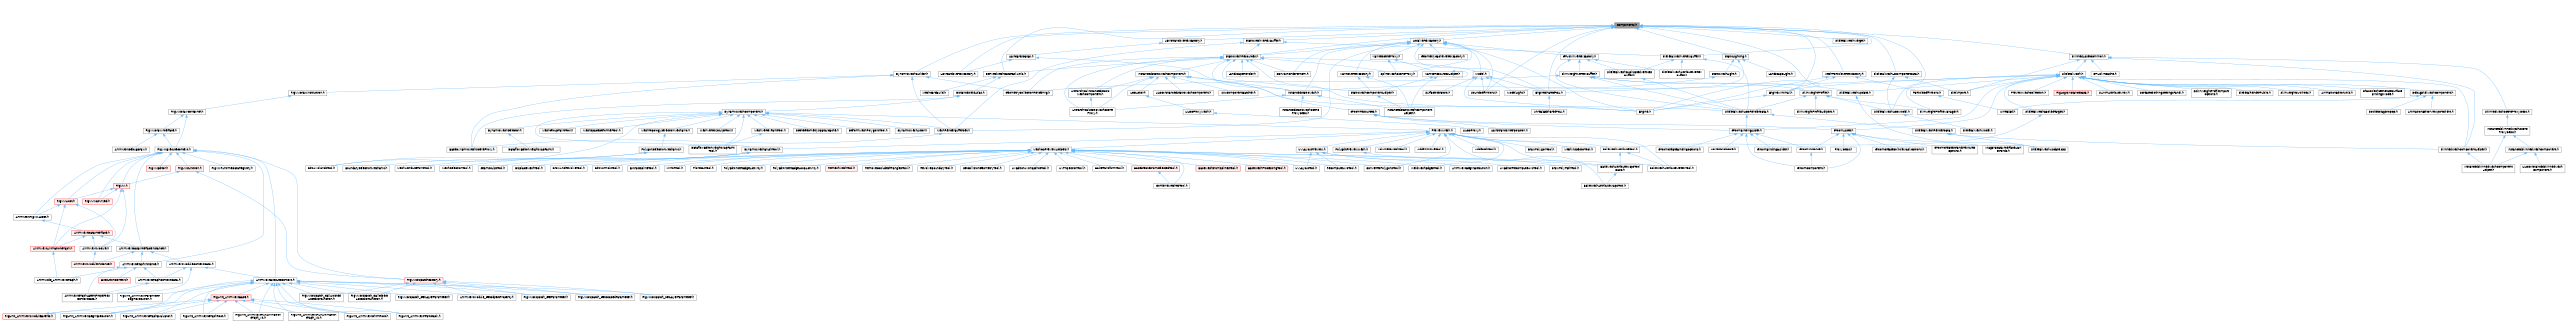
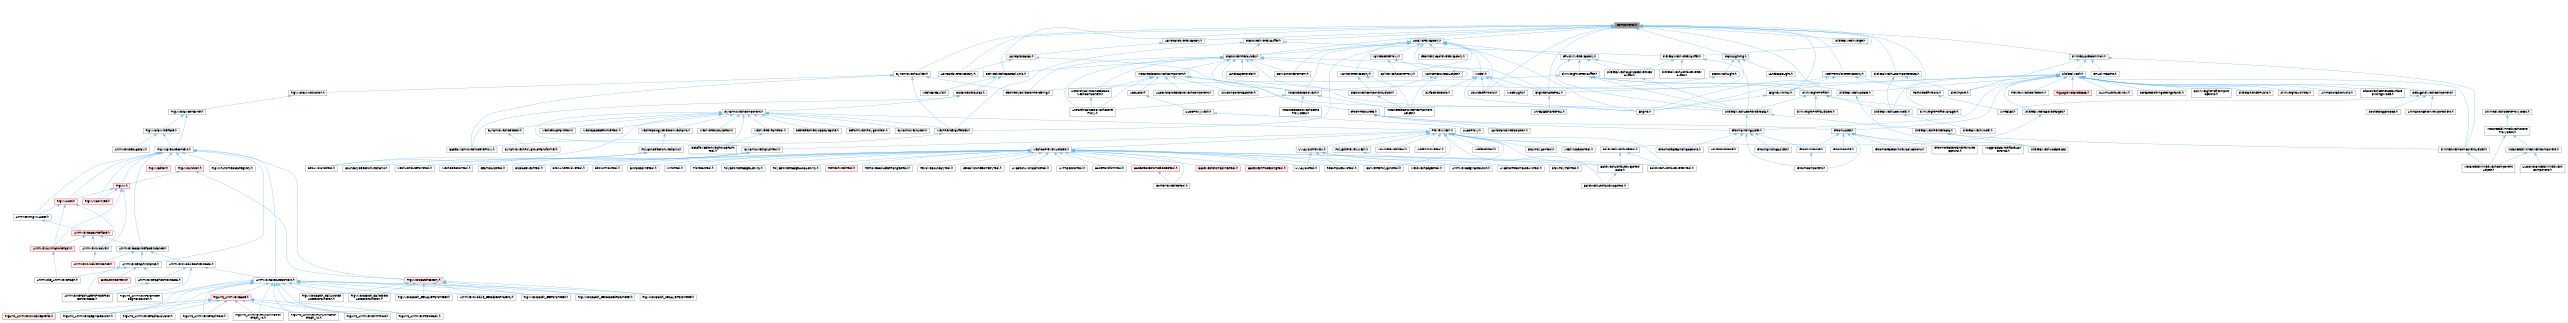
edge "SkinnedMeshSceneProxyDesc.h" -> "SkinnedAssetCommon.h": removed
node "DataflowEditorWeightMapPaint.h": label "DataflowEditorWeightMapPaint.h" -> "DynamicMeshPolygroupTransformer.h"
node "ProxyDesc.h": label "ProxyDesc.h" -> "GroomCache.h"
edge "RigVMDispatch_GetLayerParameter.h" -> "RigVMDispatchFactory.h": added
